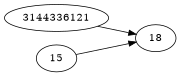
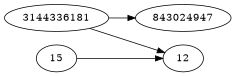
node "3144336121": label "3144336121" -> "3144336181"
node "843024947": added
node "18": label "18" -> "12"
